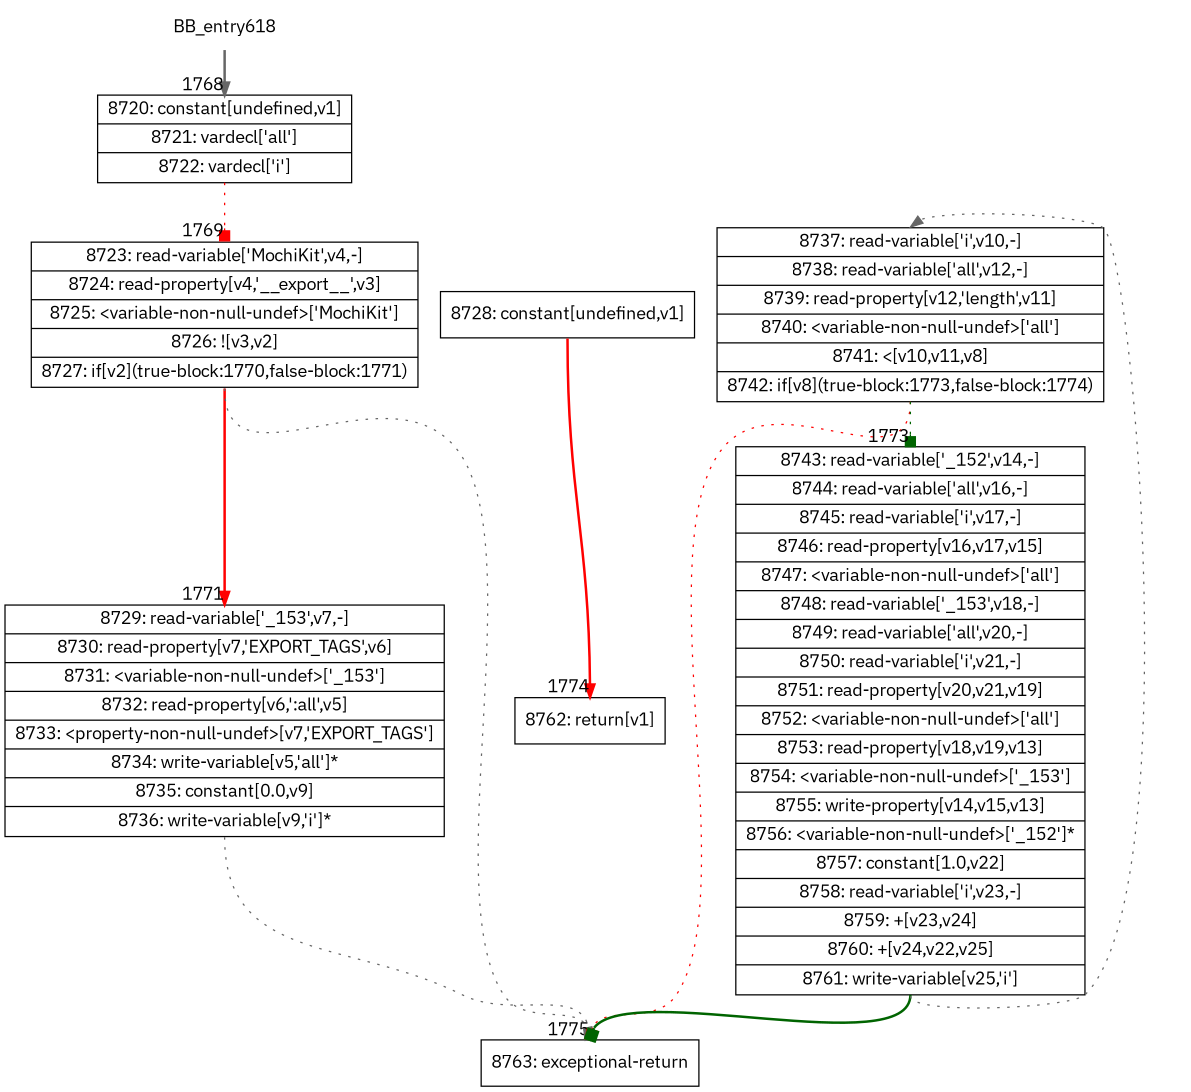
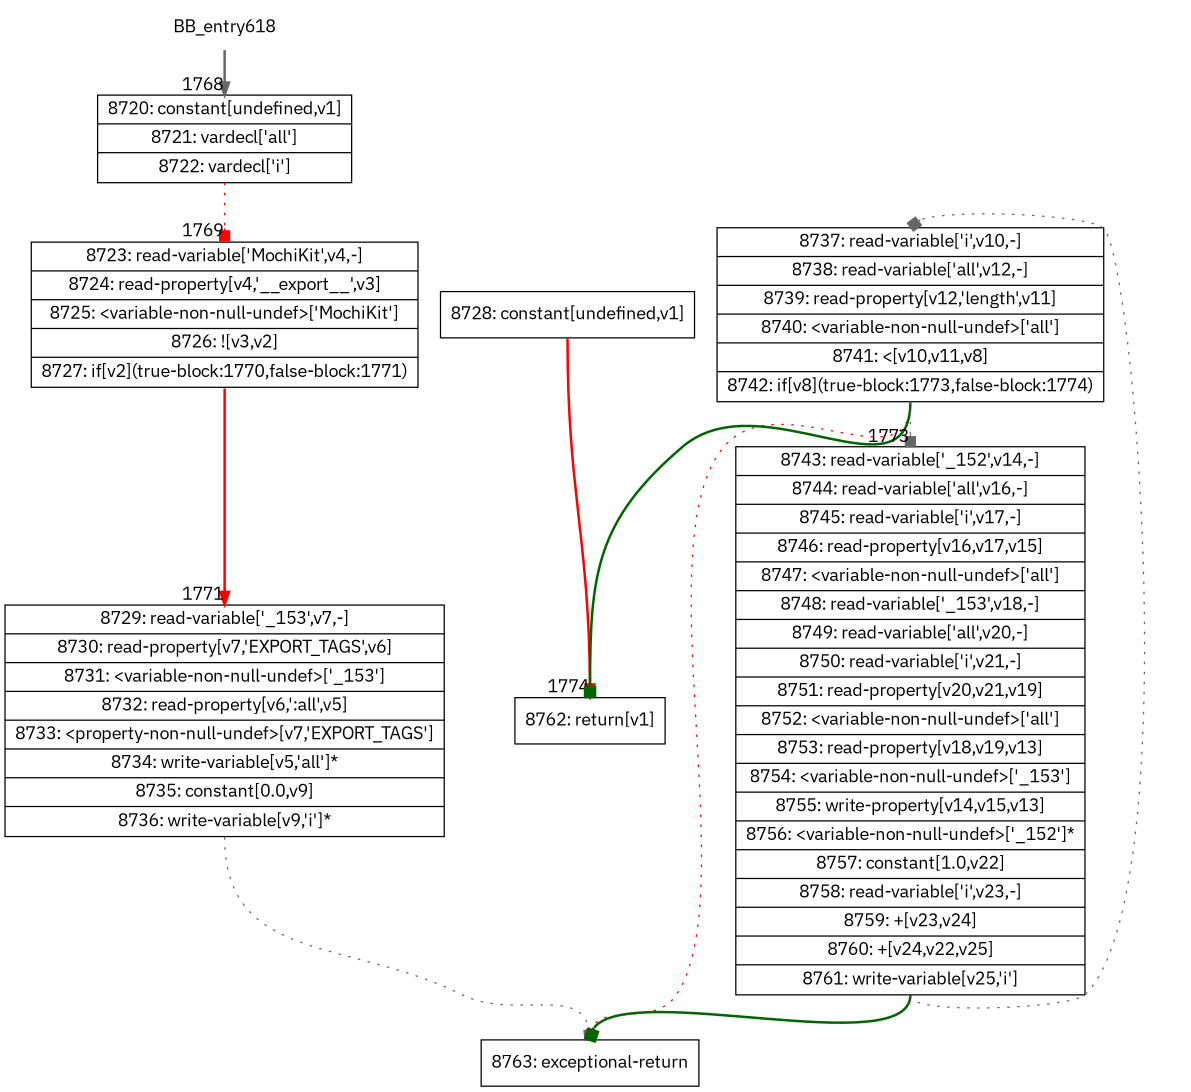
edge "8737: read-variable['i',v10,-]" -> "8743: read-variable['_152',v14,-]": color darkgreen -> gray40
edge "8737: read-variable['i',v10,-]" -> "8762: return[v1]": added
edge "8743: read-variable['_152',v14,-]" -> "8737: read-variable['i',v10,-]": arrowhead normal -> box
edge "8723: read-variable['MochiKit',v4,-]" -> "8763: exceptional-return": removed
